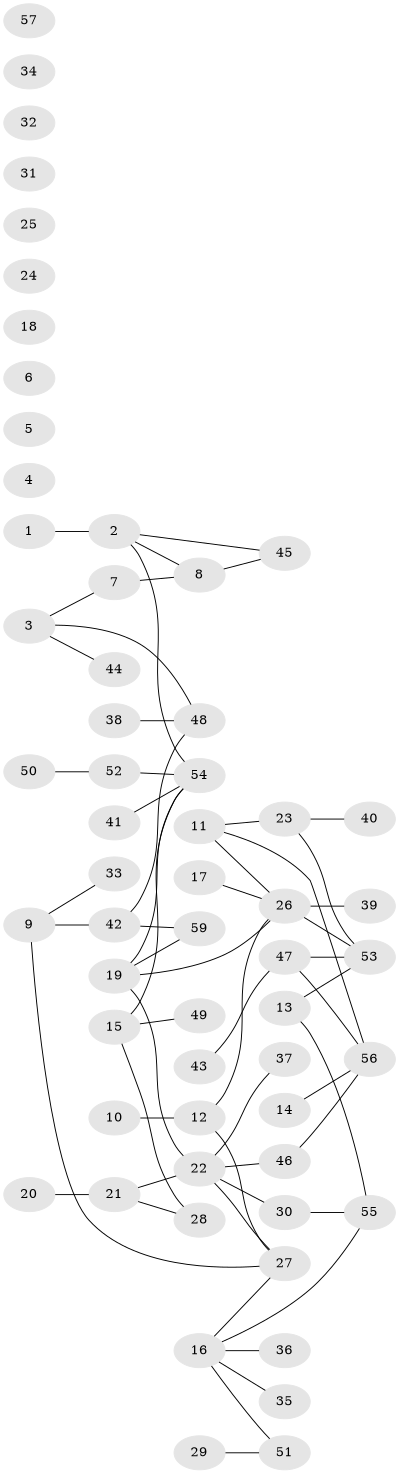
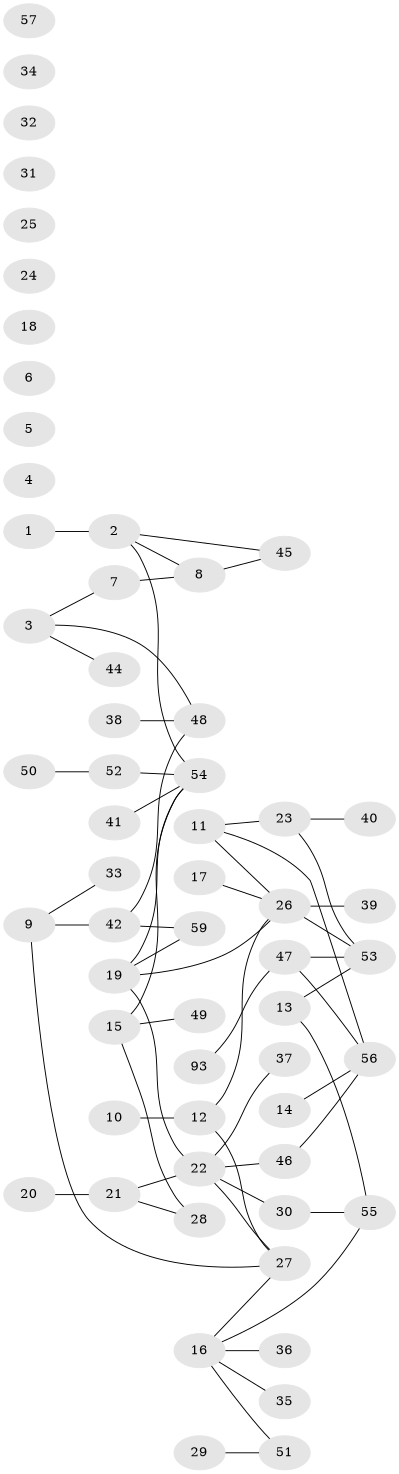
node "43": label "43" -> "93"
